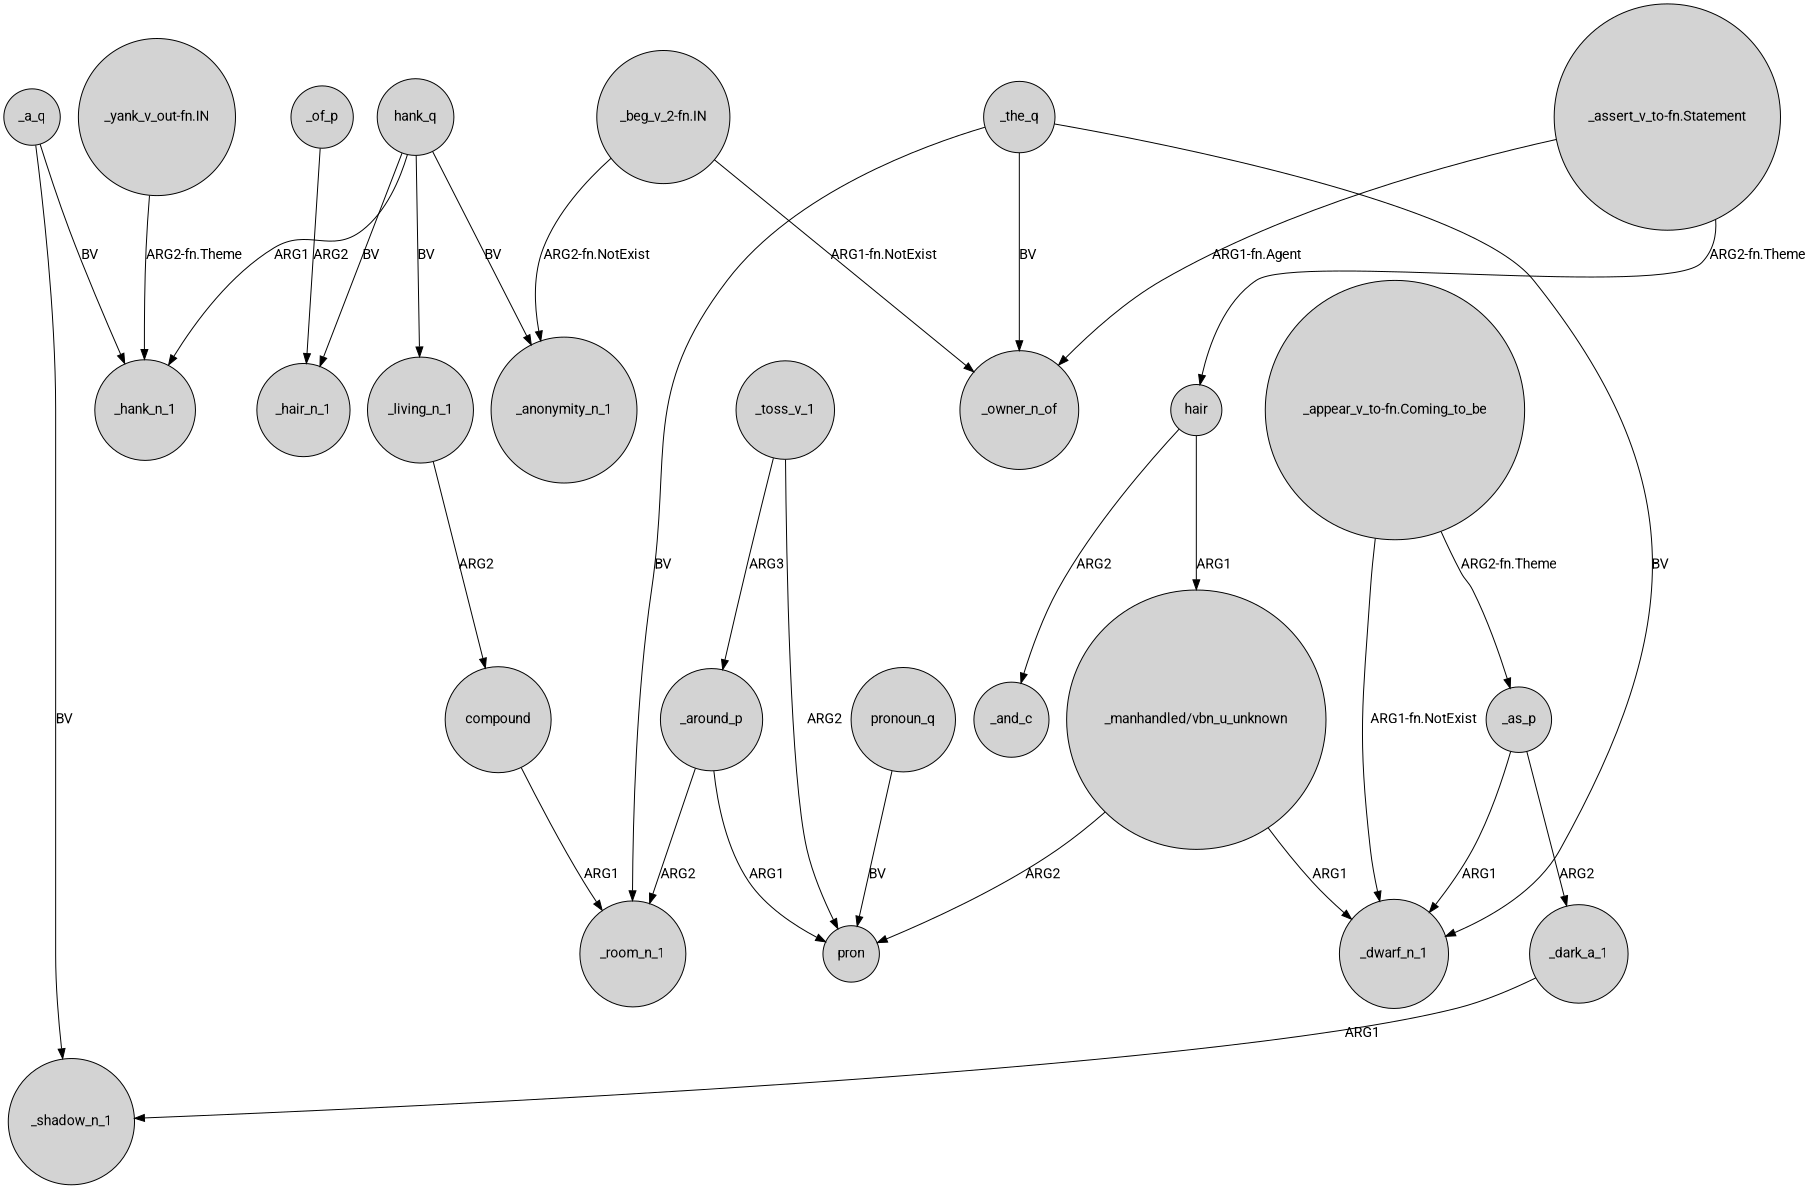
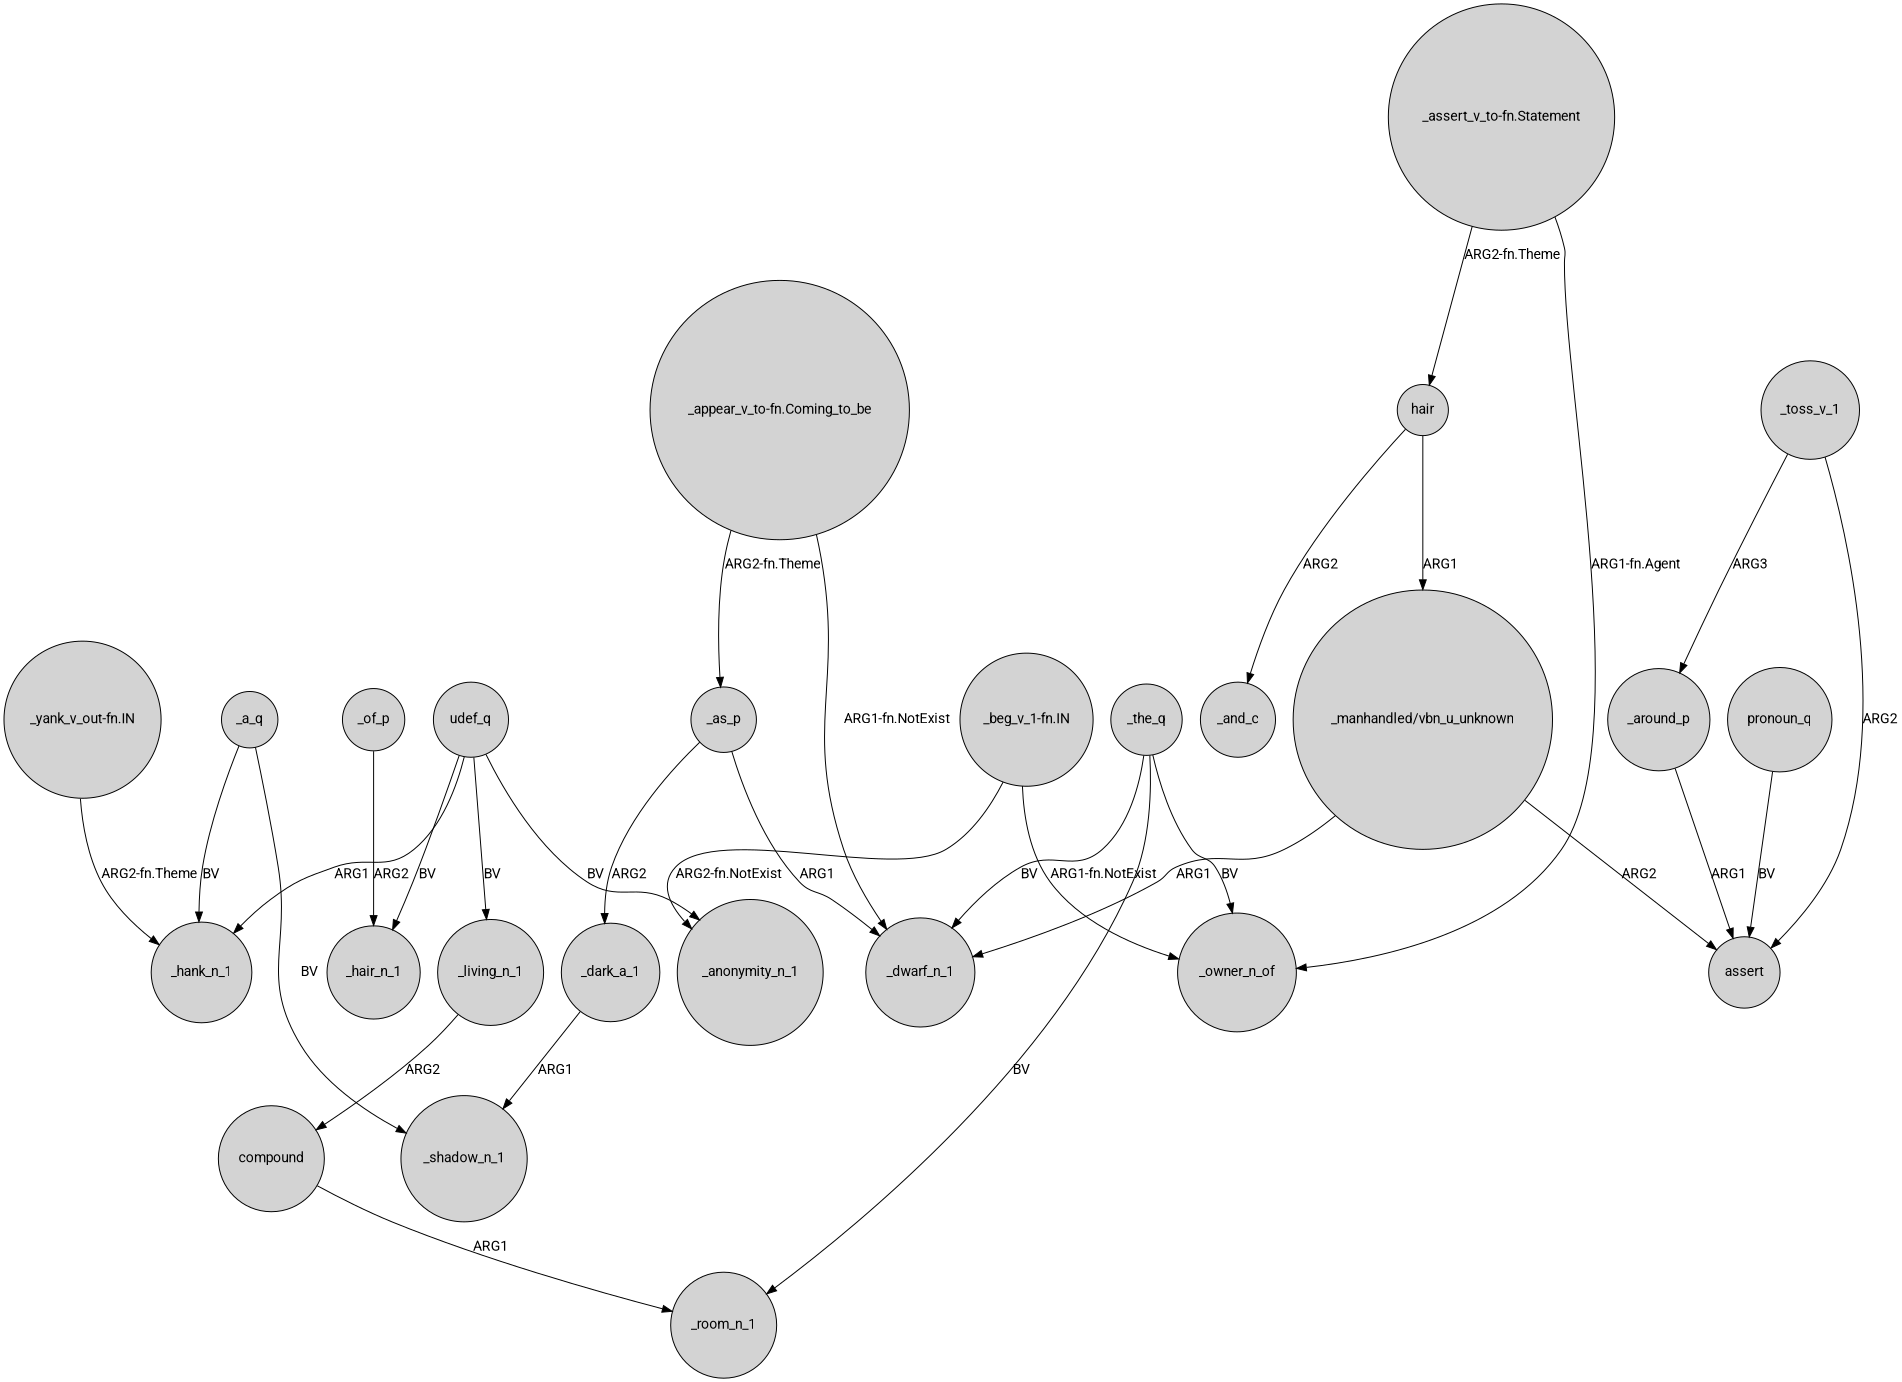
node "hank_q": label "hank_q" -> "udef_q"
node "_beg_v_2-fn.IN": label "_beg_v_2-fn.IN" -> "_beg_v_1-fn.IN"
edge "_around_p" -> "_room_n_1": removed, label "ARG2"
node "pron": label "pron" -> "assert"
